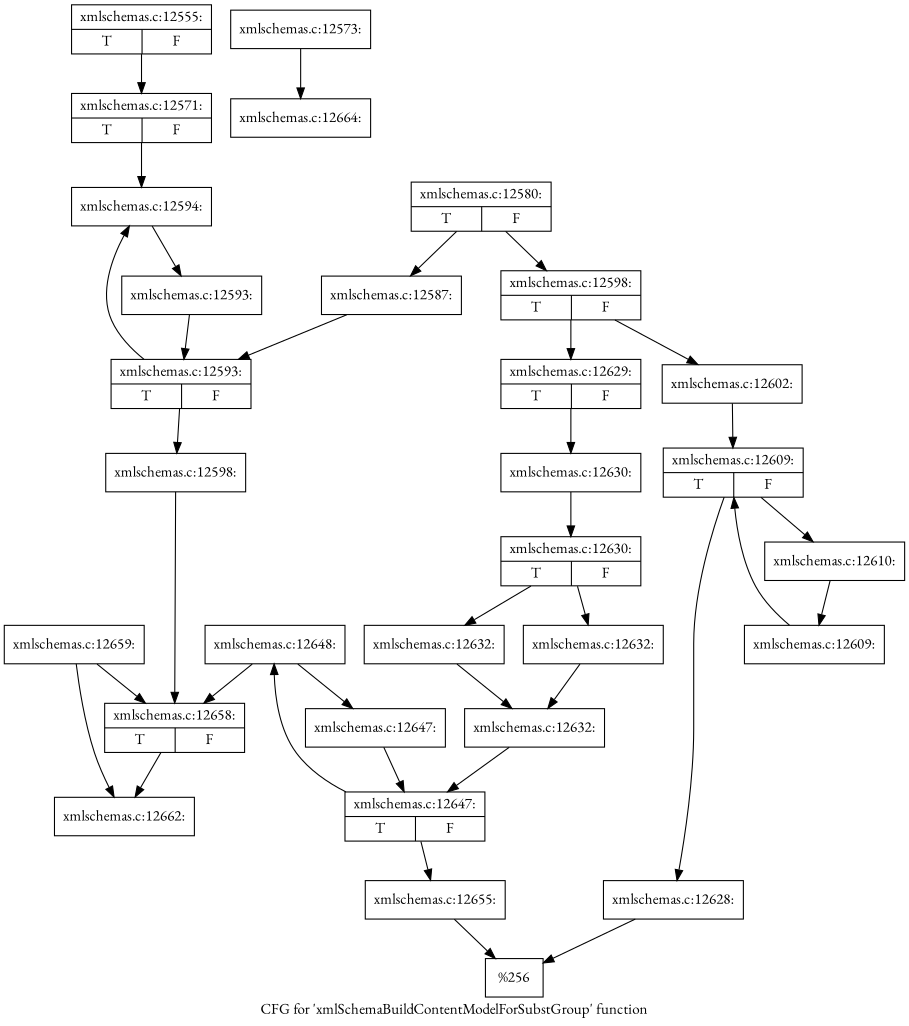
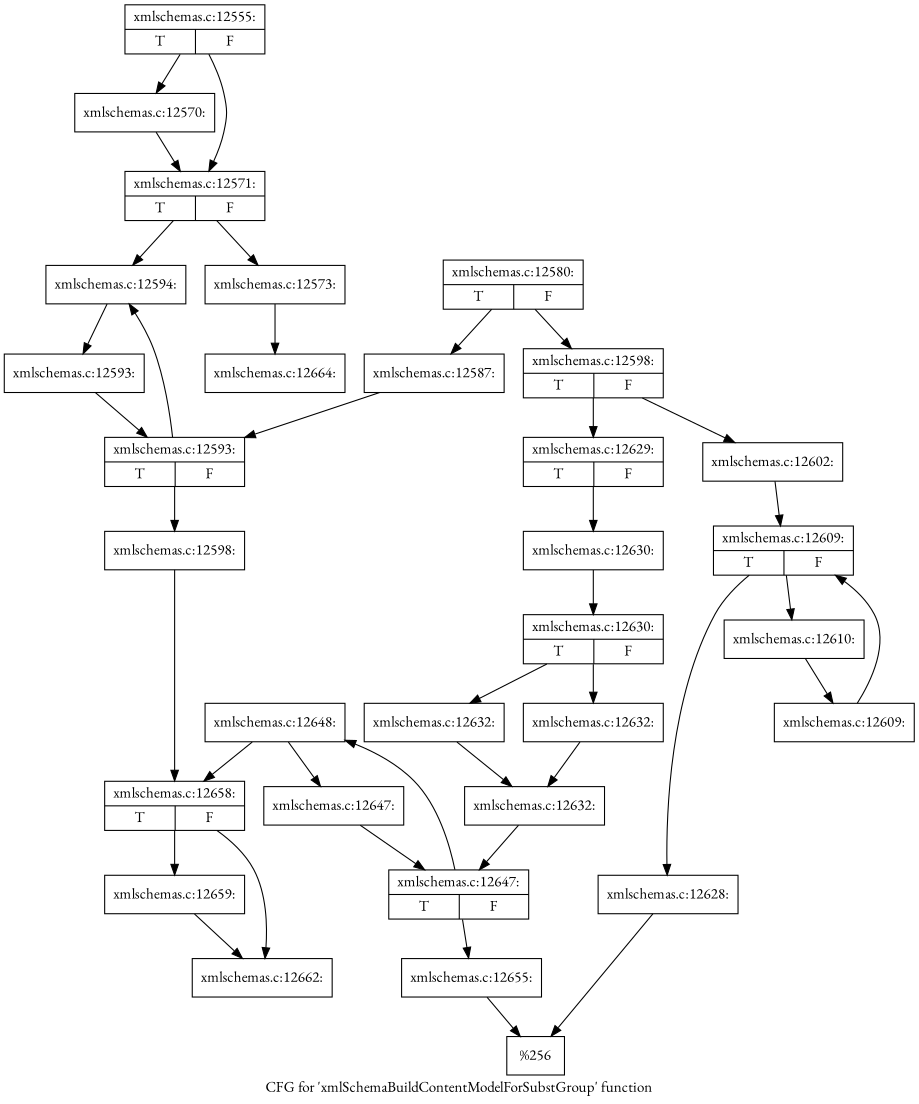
node "xmlschemas.c:12570:": added
edge "xmlschemas.c:12571:" -> "xmlschemas.c:12573:": added
edge "xmlschemas.c:12659:" -> "xmlschemas.c:12658:": reversed
